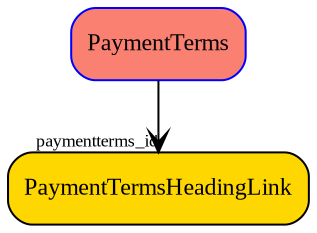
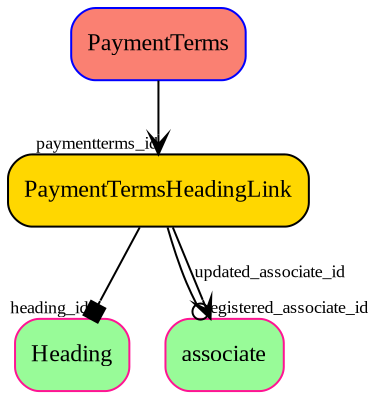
node "Heading": added
node "associate": added
